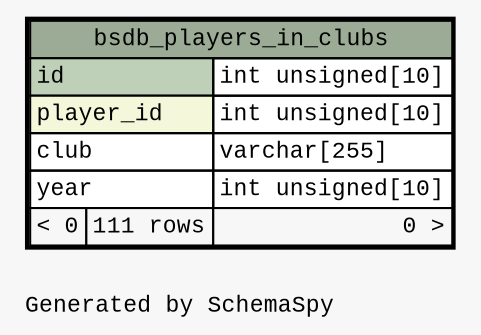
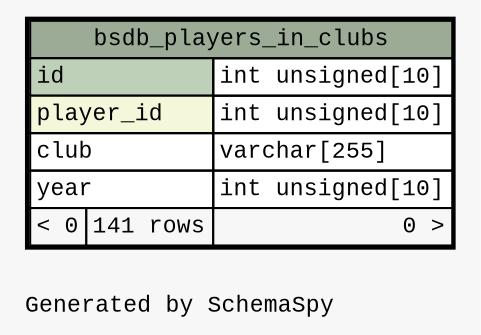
node "bsdb_players_in_clubs": text "111 rows" -> "141 rows"
